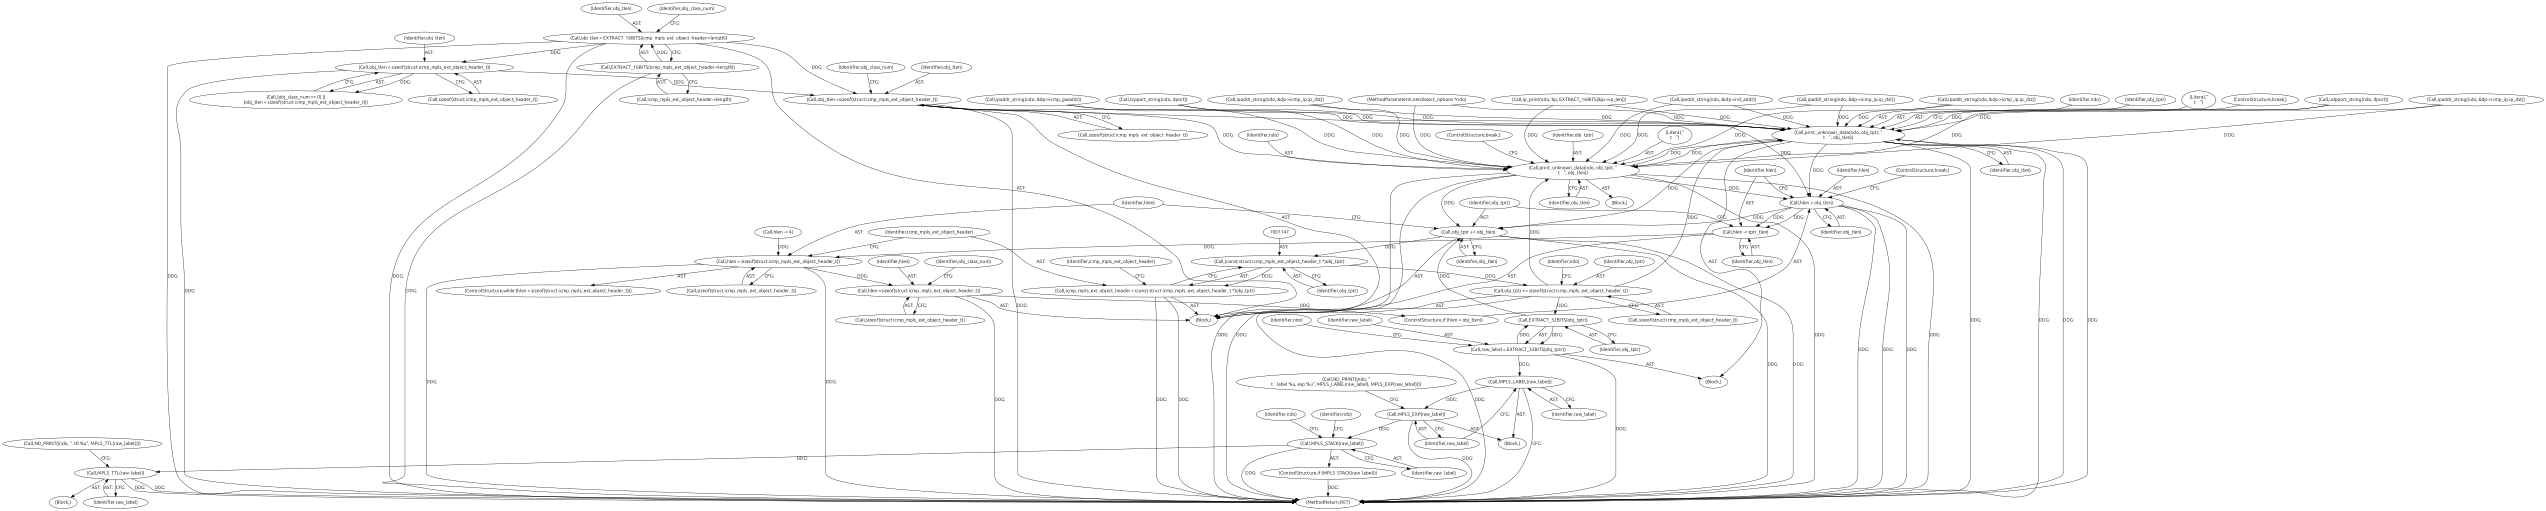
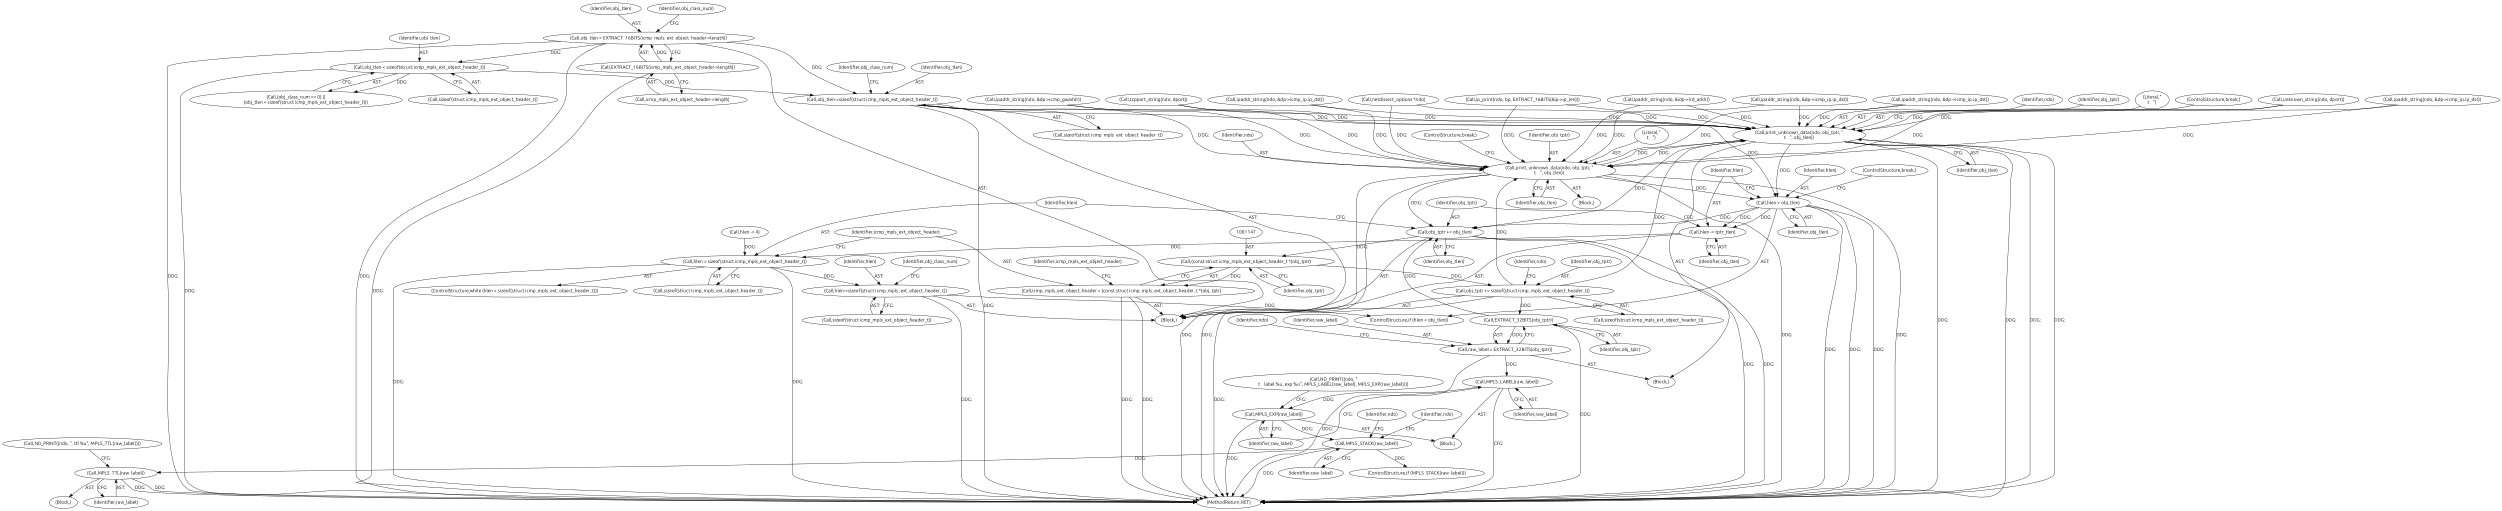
node "(MethodParameterIn,netdissect_options *ndo)": label "(MethodParameterIn,netdissect_options *ndo)" -> "(Call,netdissect_options *ndo)"
node "(Call,udpport_string(ndo, dport))": label "(Call,udpport_string(ndo, dport))" -> "(Call,unknown_string(ndo, dport))"
edge "(ControlStructure,if (hlen < obj_tlen))" -> "(Call,hlen < obj_tlen)": reversed
edge "(Call,raw_label = EXTRACT_32BITS(obj_tptr))" -> "(Call,EXTRACT_32BITS(obj_tptr))": label "DDG: " -> "CFG: "
edge "(Call,MPLS_STACK(raw_label))" -> "(ControlStructure,if (MPLS_STACK(raw_label)))": label "AST: " -> "DDG: "
edge "(ControlStructure,if (MPLS_STACK(raw_label)))" -> "(MethodReturn,RET)": now "(Call,EXTRACT_32BITS(obj_tptr))" -> "(MethodReturn,RET)"
